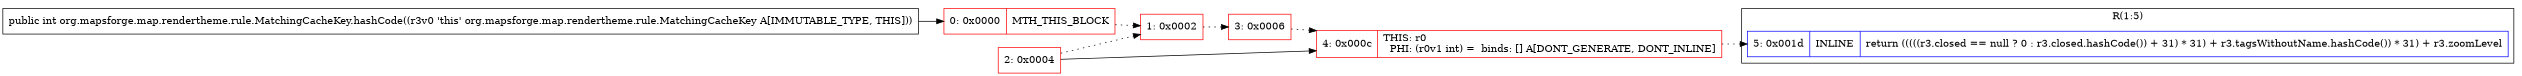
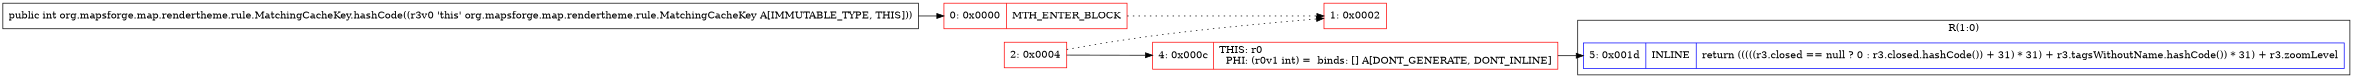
cluster "R(1:5)": label "R(1:5)" -> "R(1:0)"
node "0: 0x0000": text "MTH_THIS_BLOCK" -> "MTH_ENTER_BLOCK"
node "3: 0x0006": removed
edge "4: 0x000c" -> "5: 0x001d": style dotted -> solid
